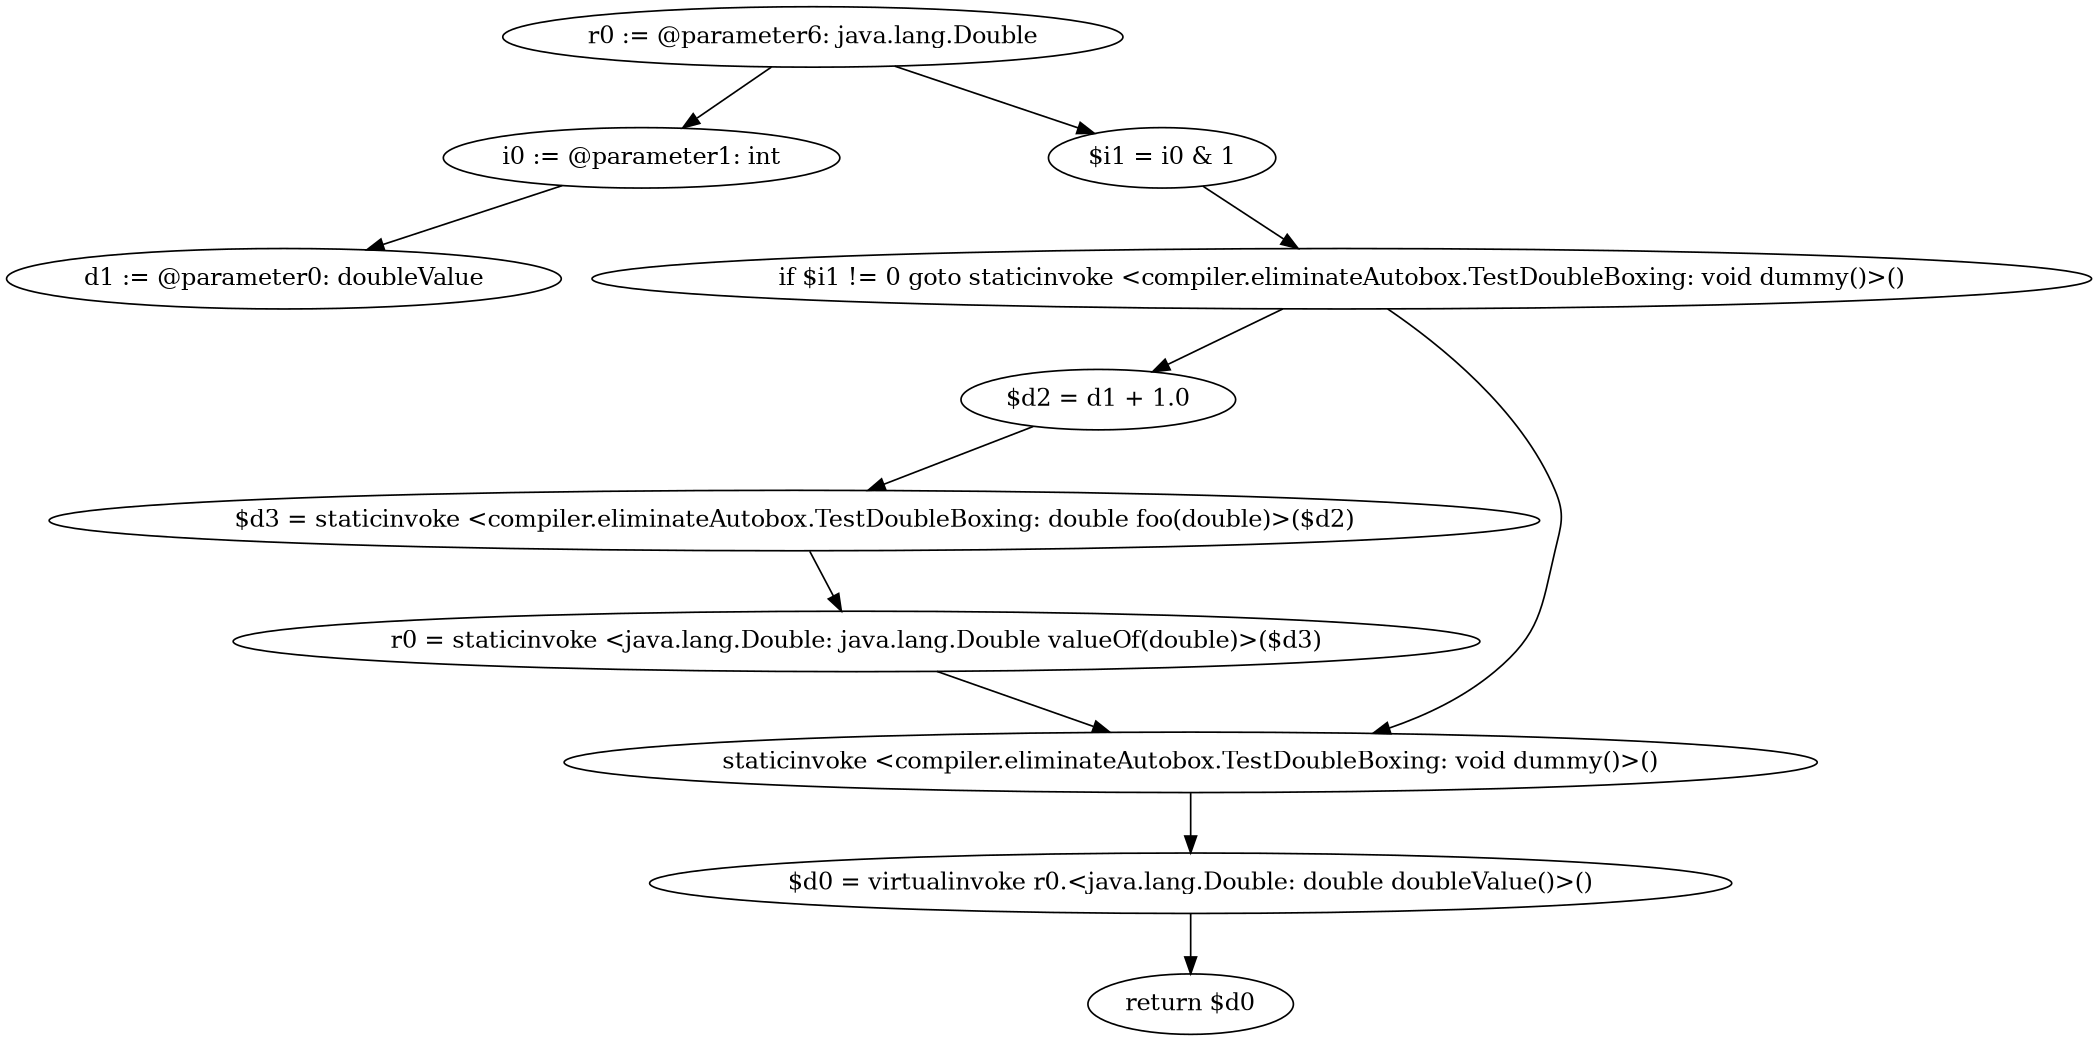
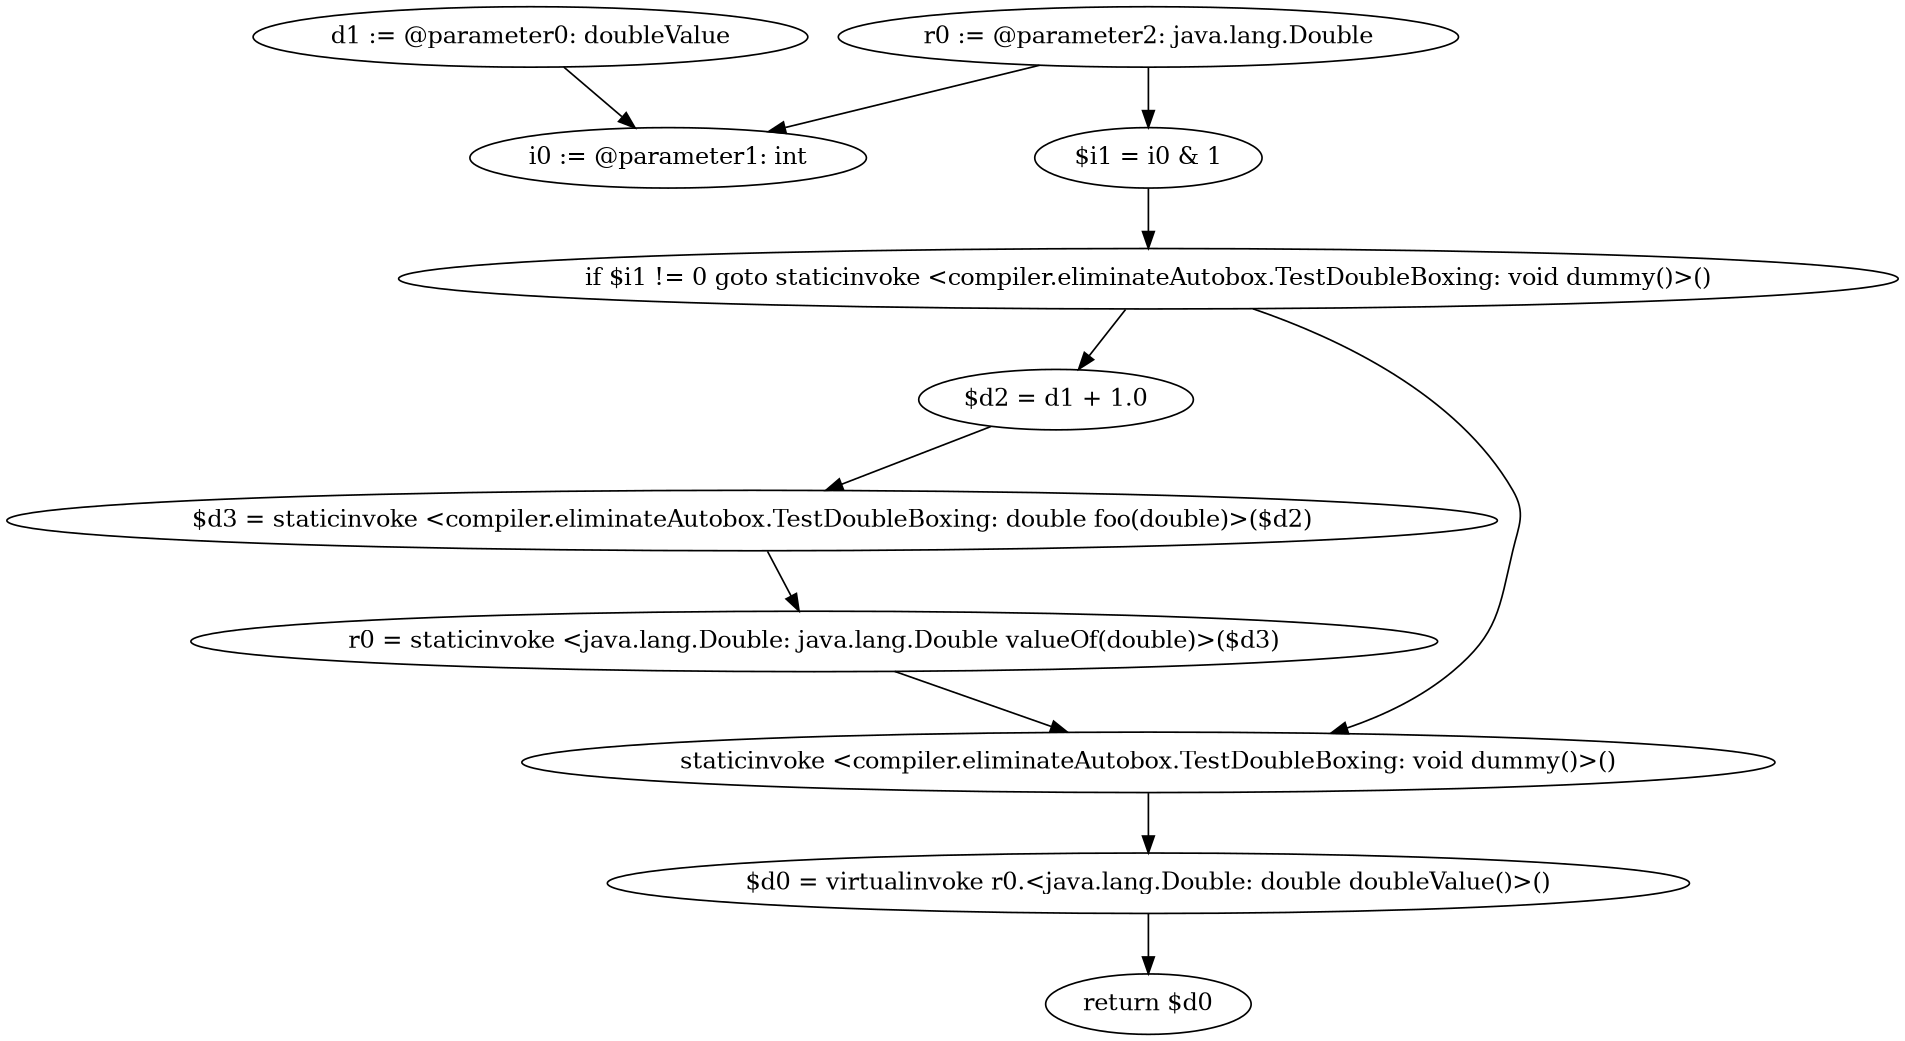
node "r0 := @parameter6: java.lang.Double": label "r0 := @parameter6: java.lang.Double" -> "r0 := @parameter2: java.lang.Double"
edge "i0 := @parameter1: int" -> "d1 := @parameter0: doubleValue": reversed
